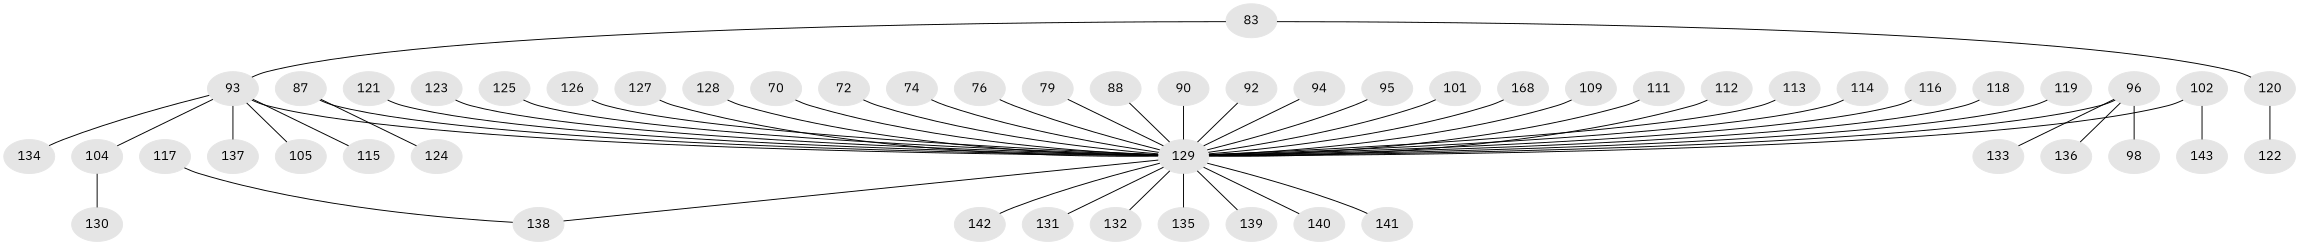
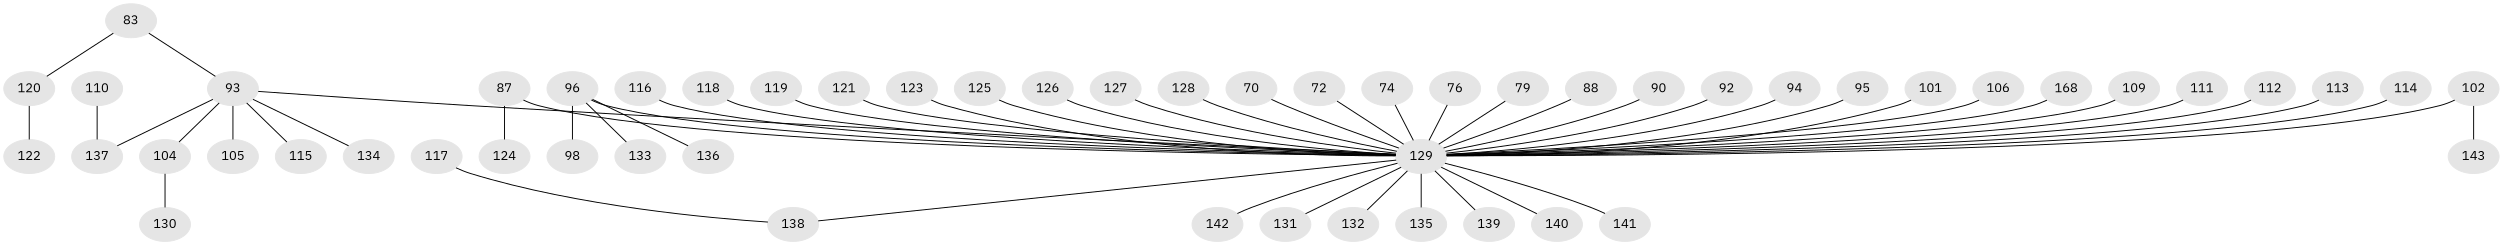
node "110": added
node "106": added
